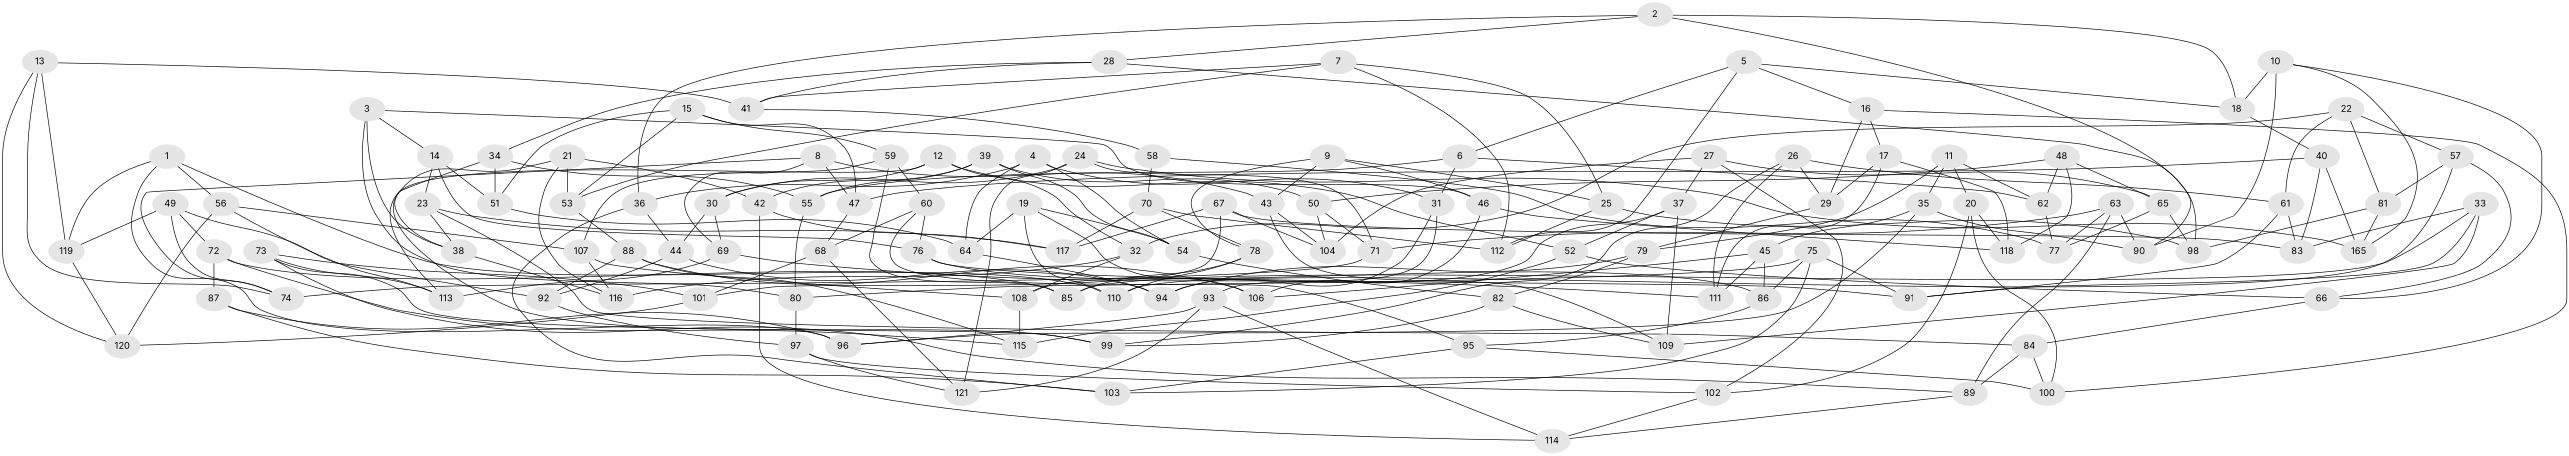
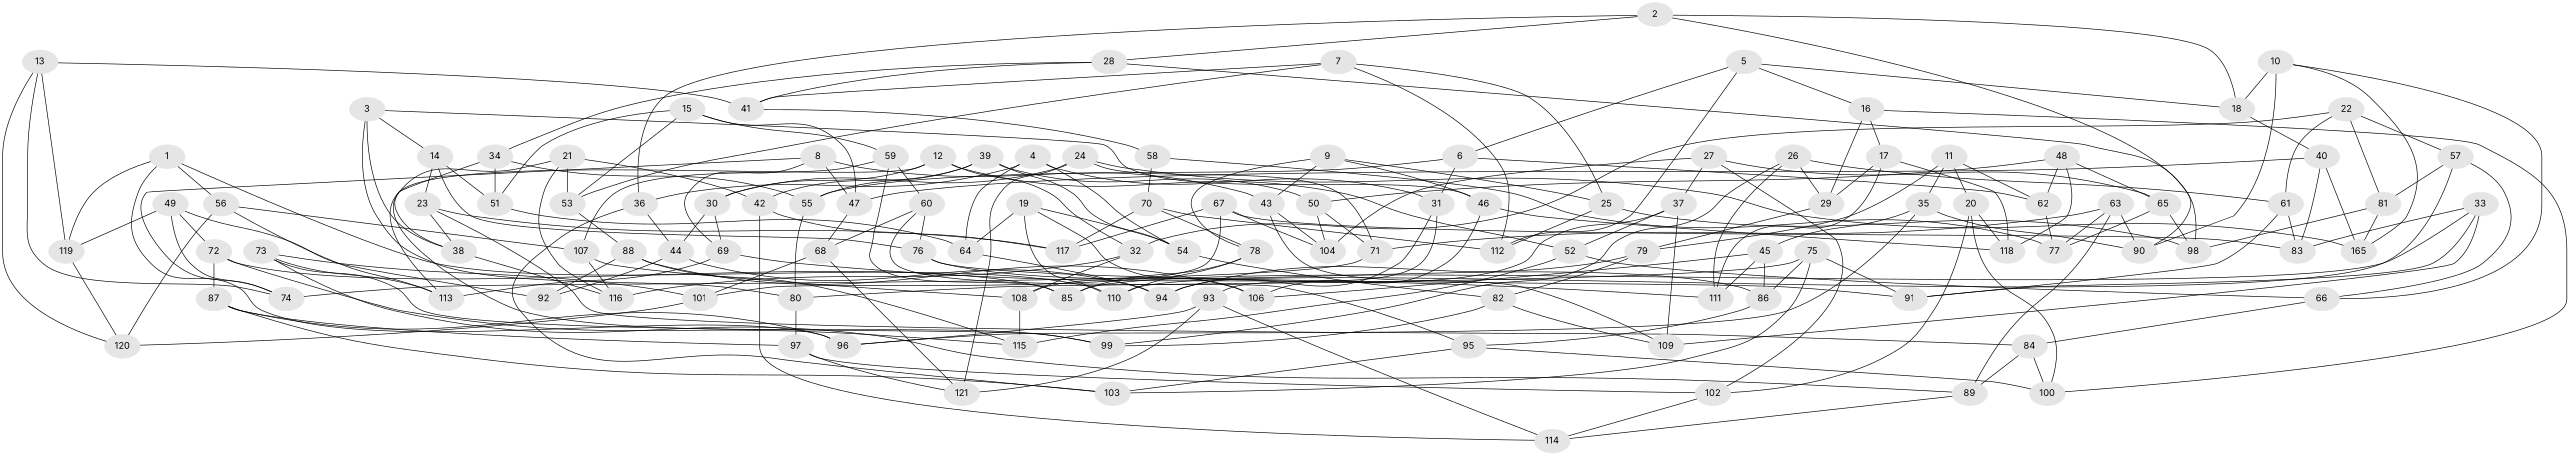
edge "92" -- "97": now "87" -- "97"
